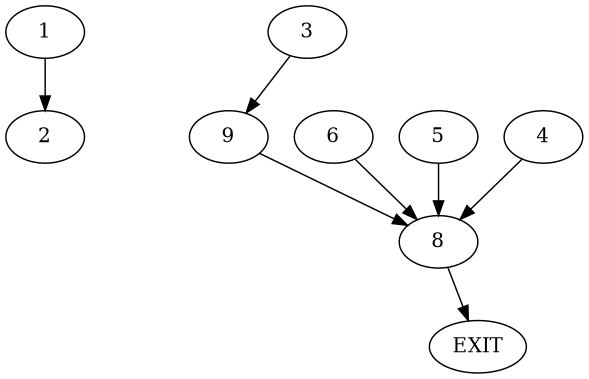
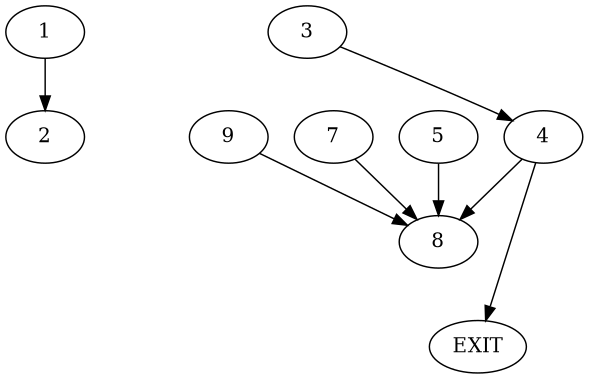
edge "3" -> "9": now "3" -> "4"
node "6": label "6" -> "7"
edge "8" -> "EXIT": now "4" -> "EXIT"
